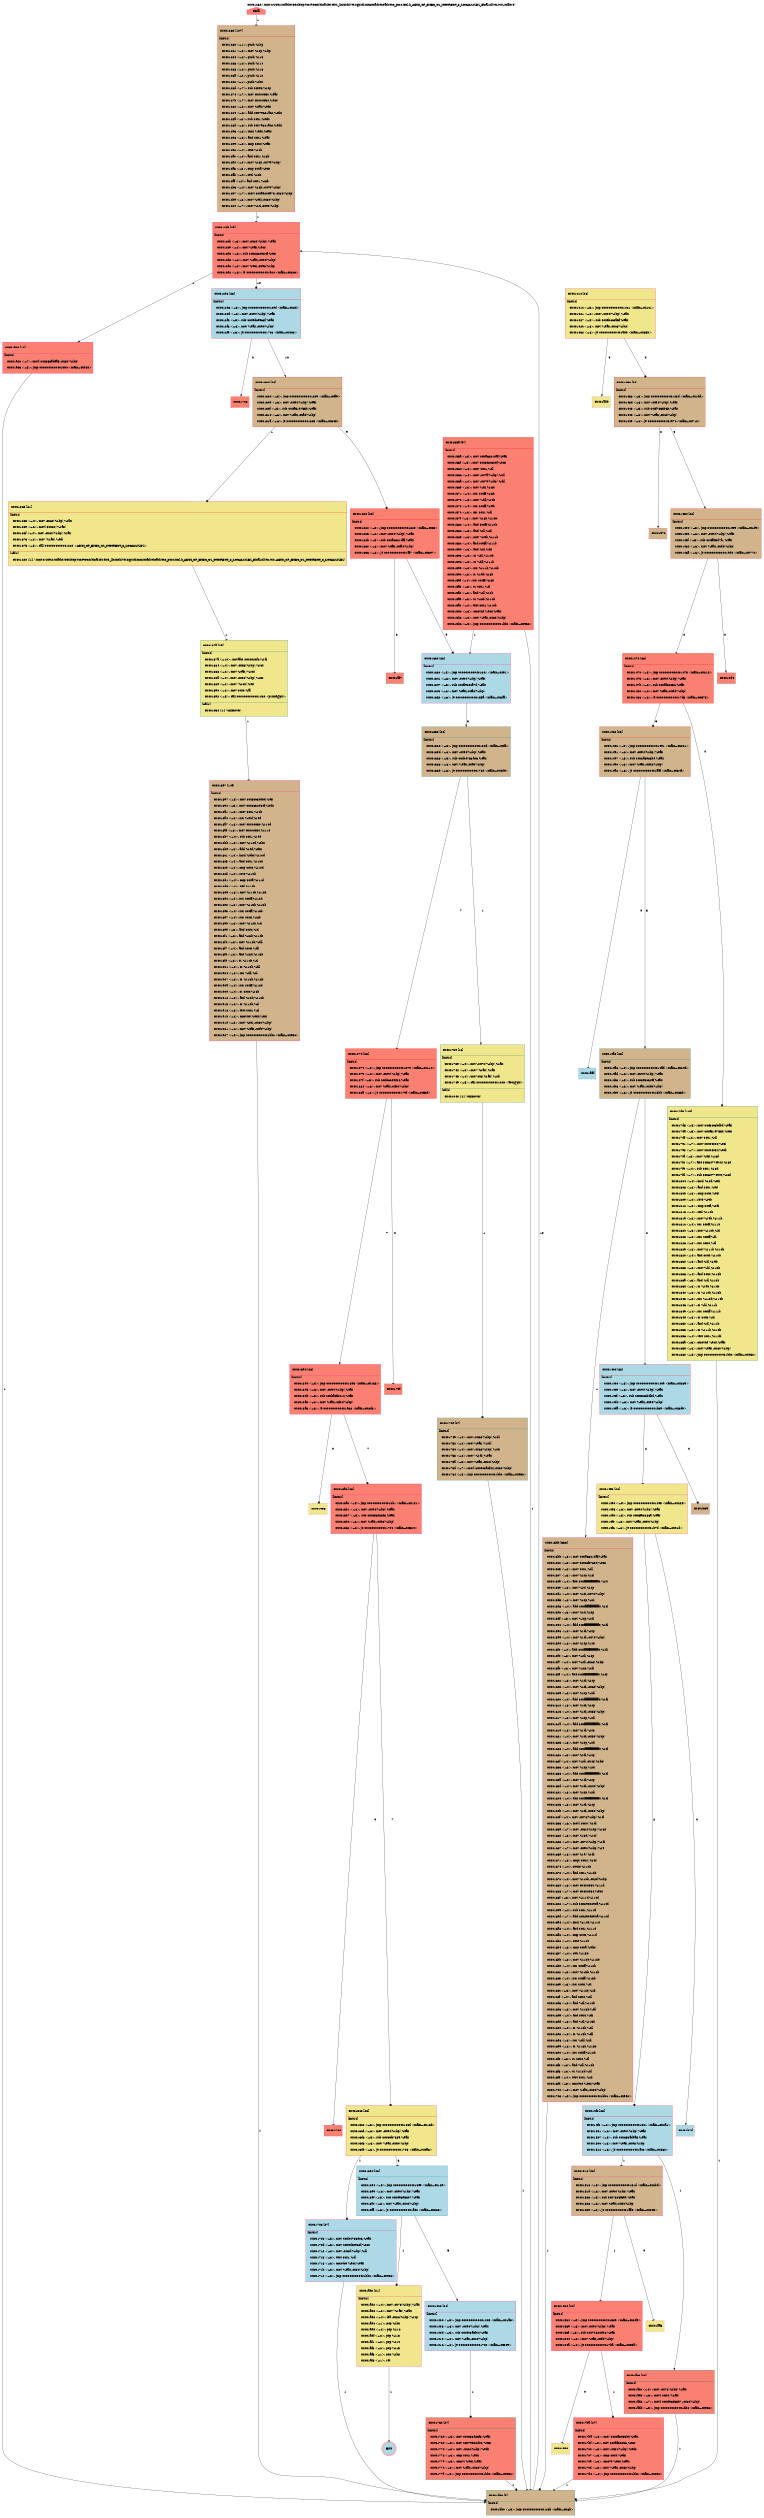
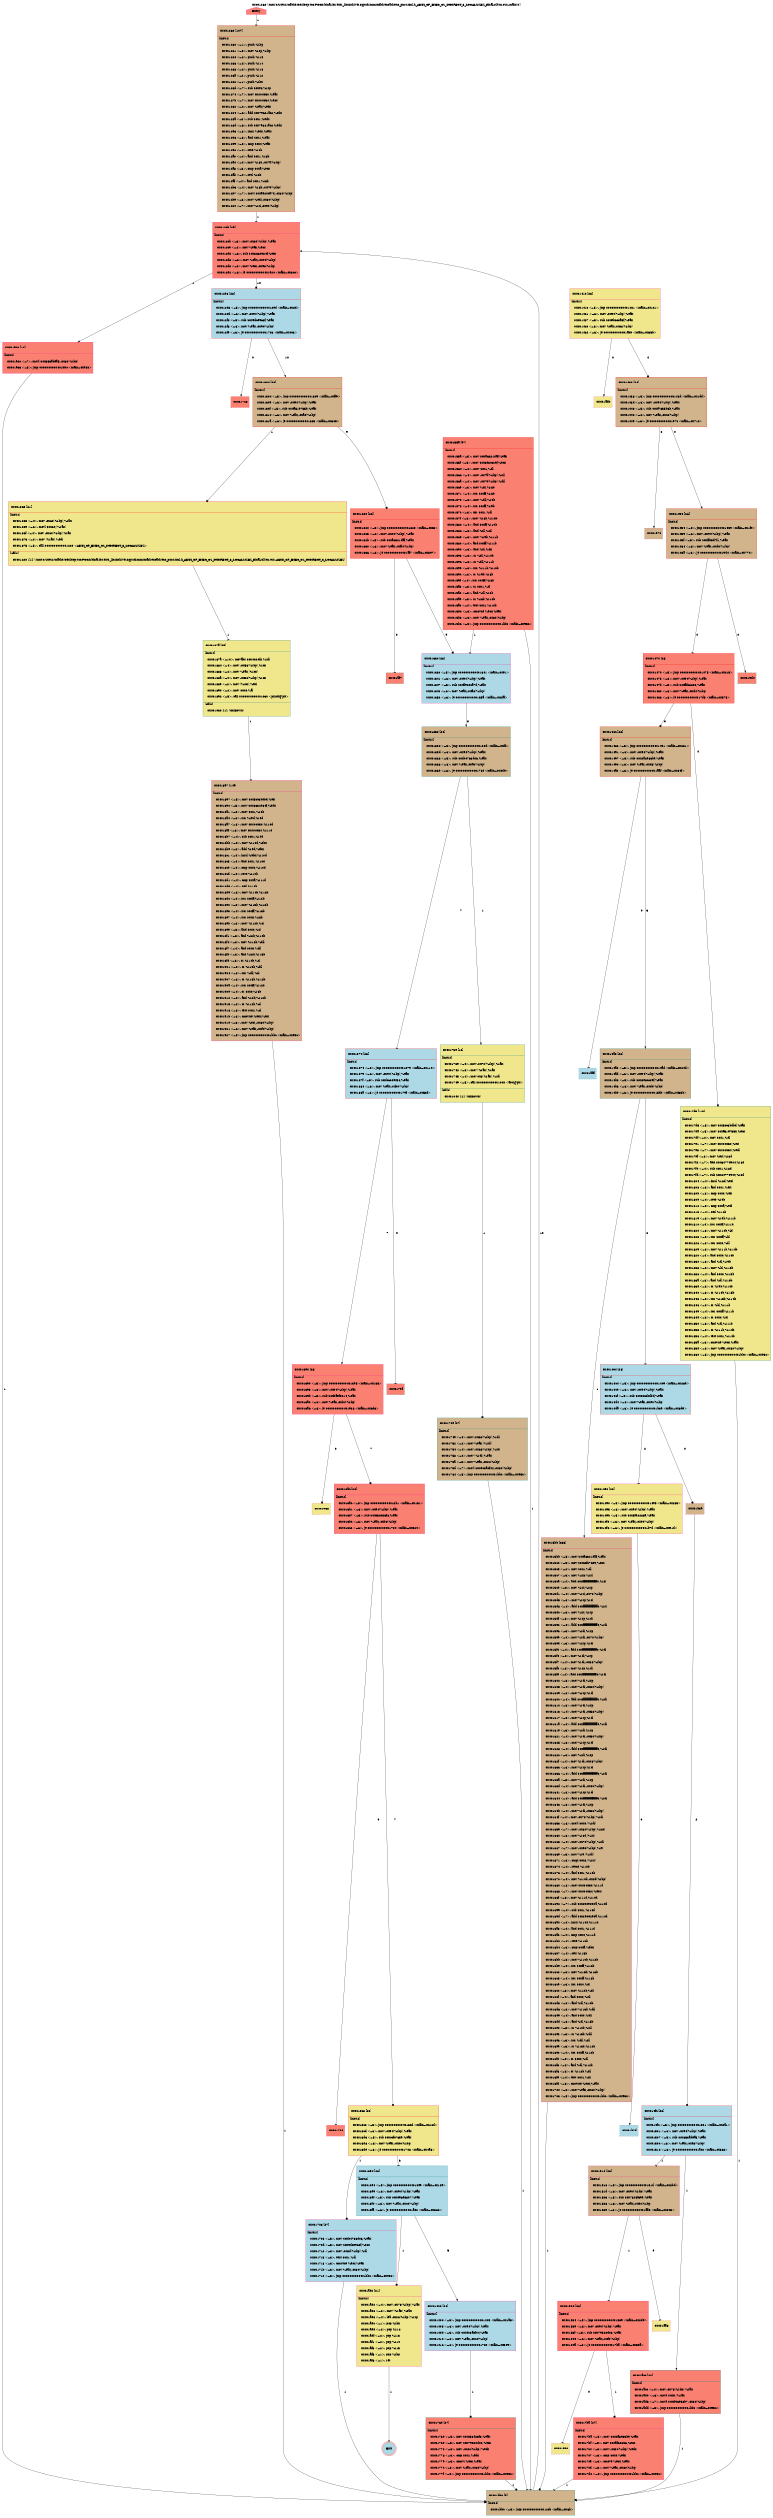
node "Final": label "Final" -> "Entry"
node "0x401374 [28]": fillcolor salmon -> lightblue
edge "0x4014e0 [28]" -> "0x4014fc [28]": now "0x401b39" -> "0x4014fc [28]"
node "0x401b7d": color red -> teal
